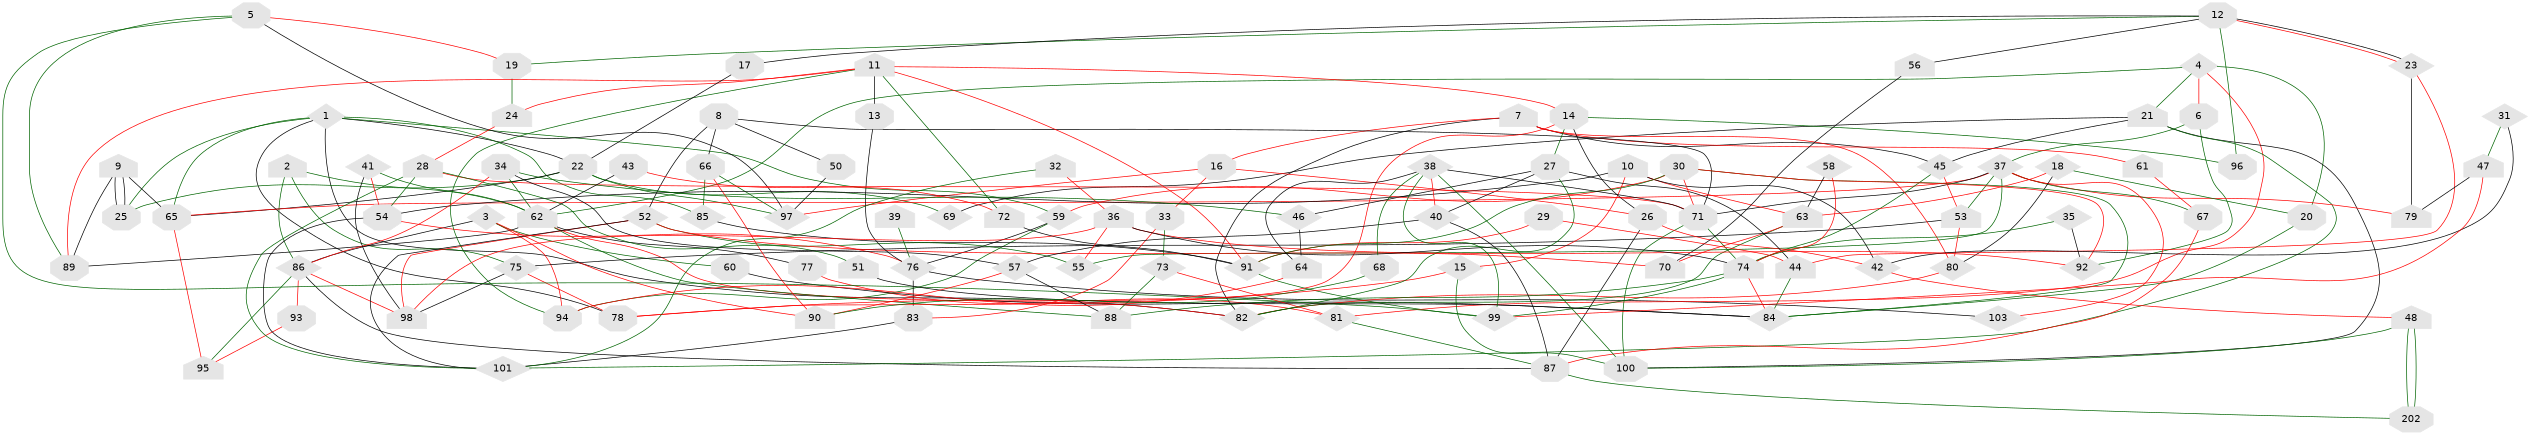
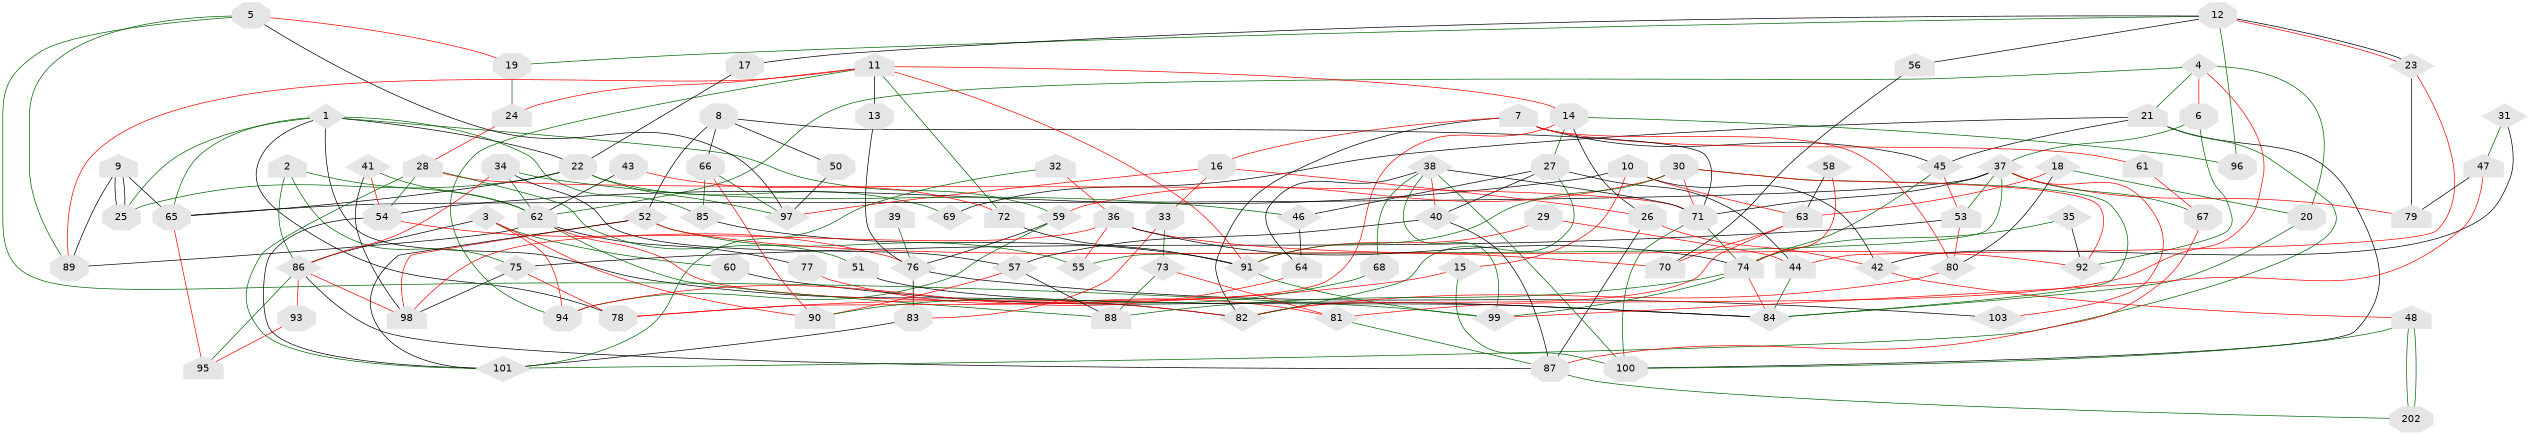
edge "37" -- "65": color red -> black
edge "63" -- "82": color darkgreen -> red
